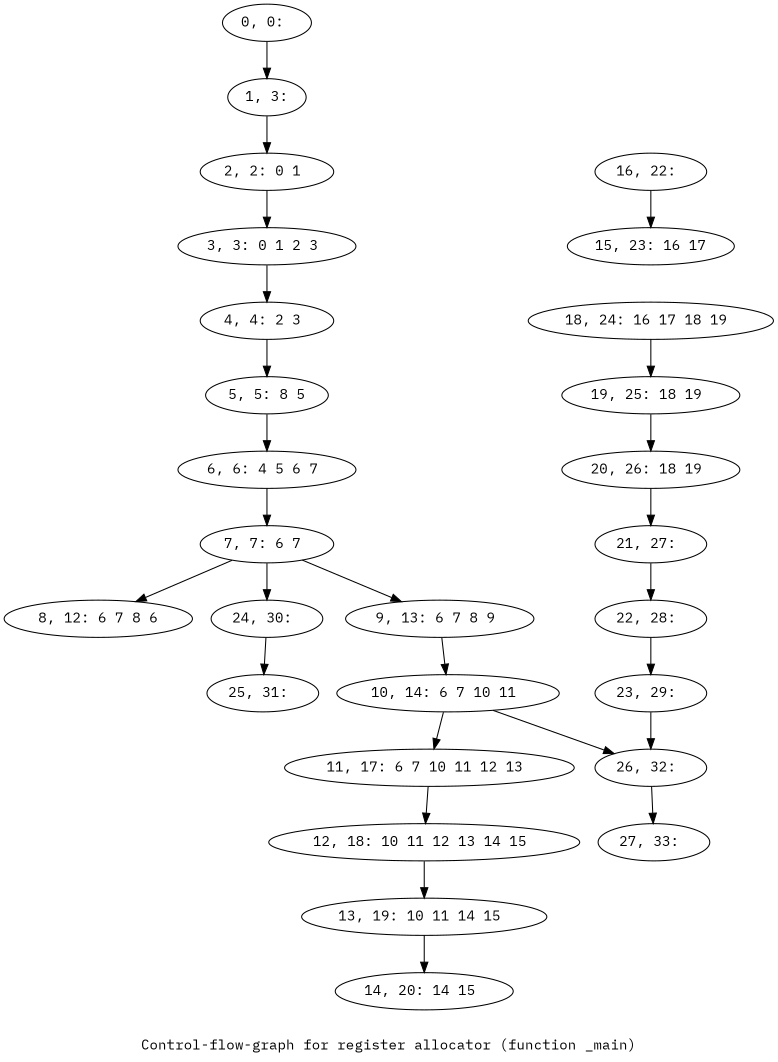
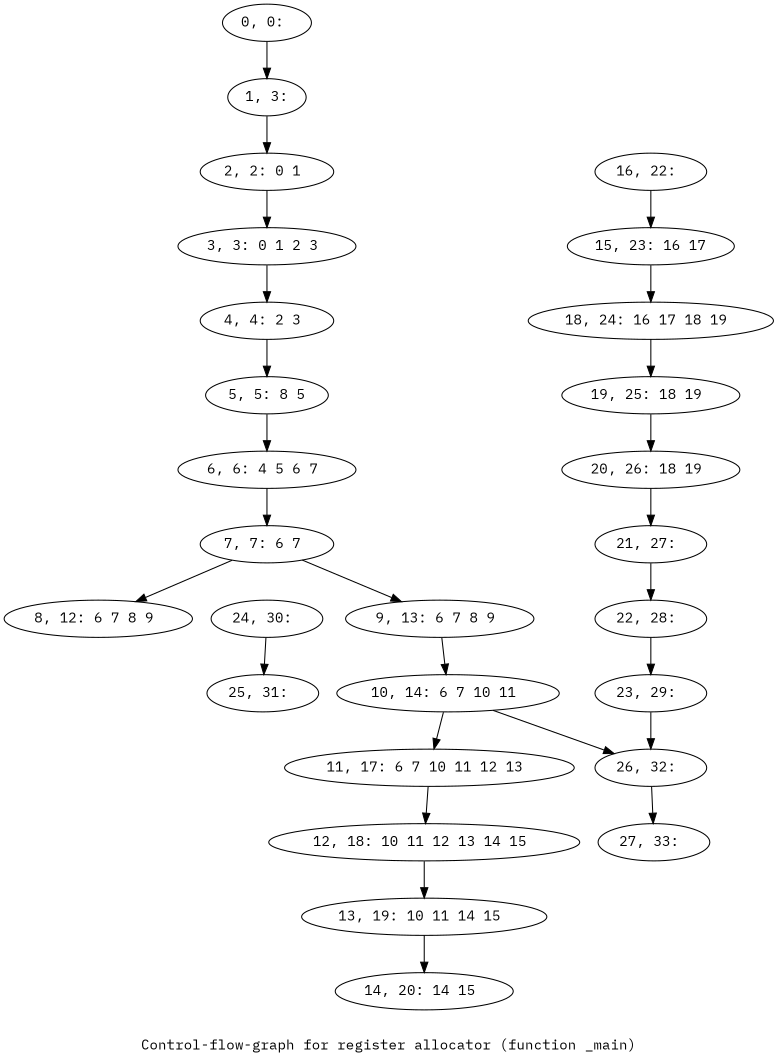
edge "15, 23: 16 17" -> "18, 24: 16 17 18 19": added
edge "7, 7: 6 7" -> "24, 30:": removed
node "8, 12: 6 7 8 6": label "8, 12: 6 7 8 6" -> "8, 12: 6 7 8 9"
